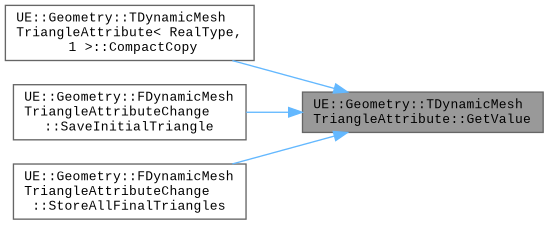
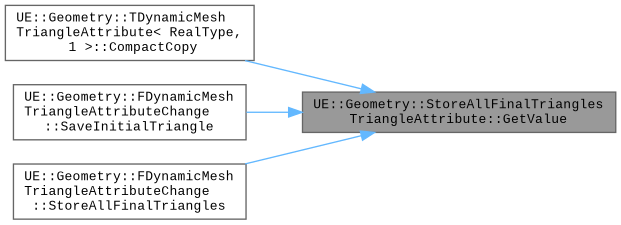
node "UE::Geometry::TDynamicMesh TriangleAttribute::GetValue": label "UE::Geometry::TDynamicMesh TriangleAttribute::GetValue" -> "UE::Geometry::StoreAllFinalTriangles TriangleAttribute::GetValue"
